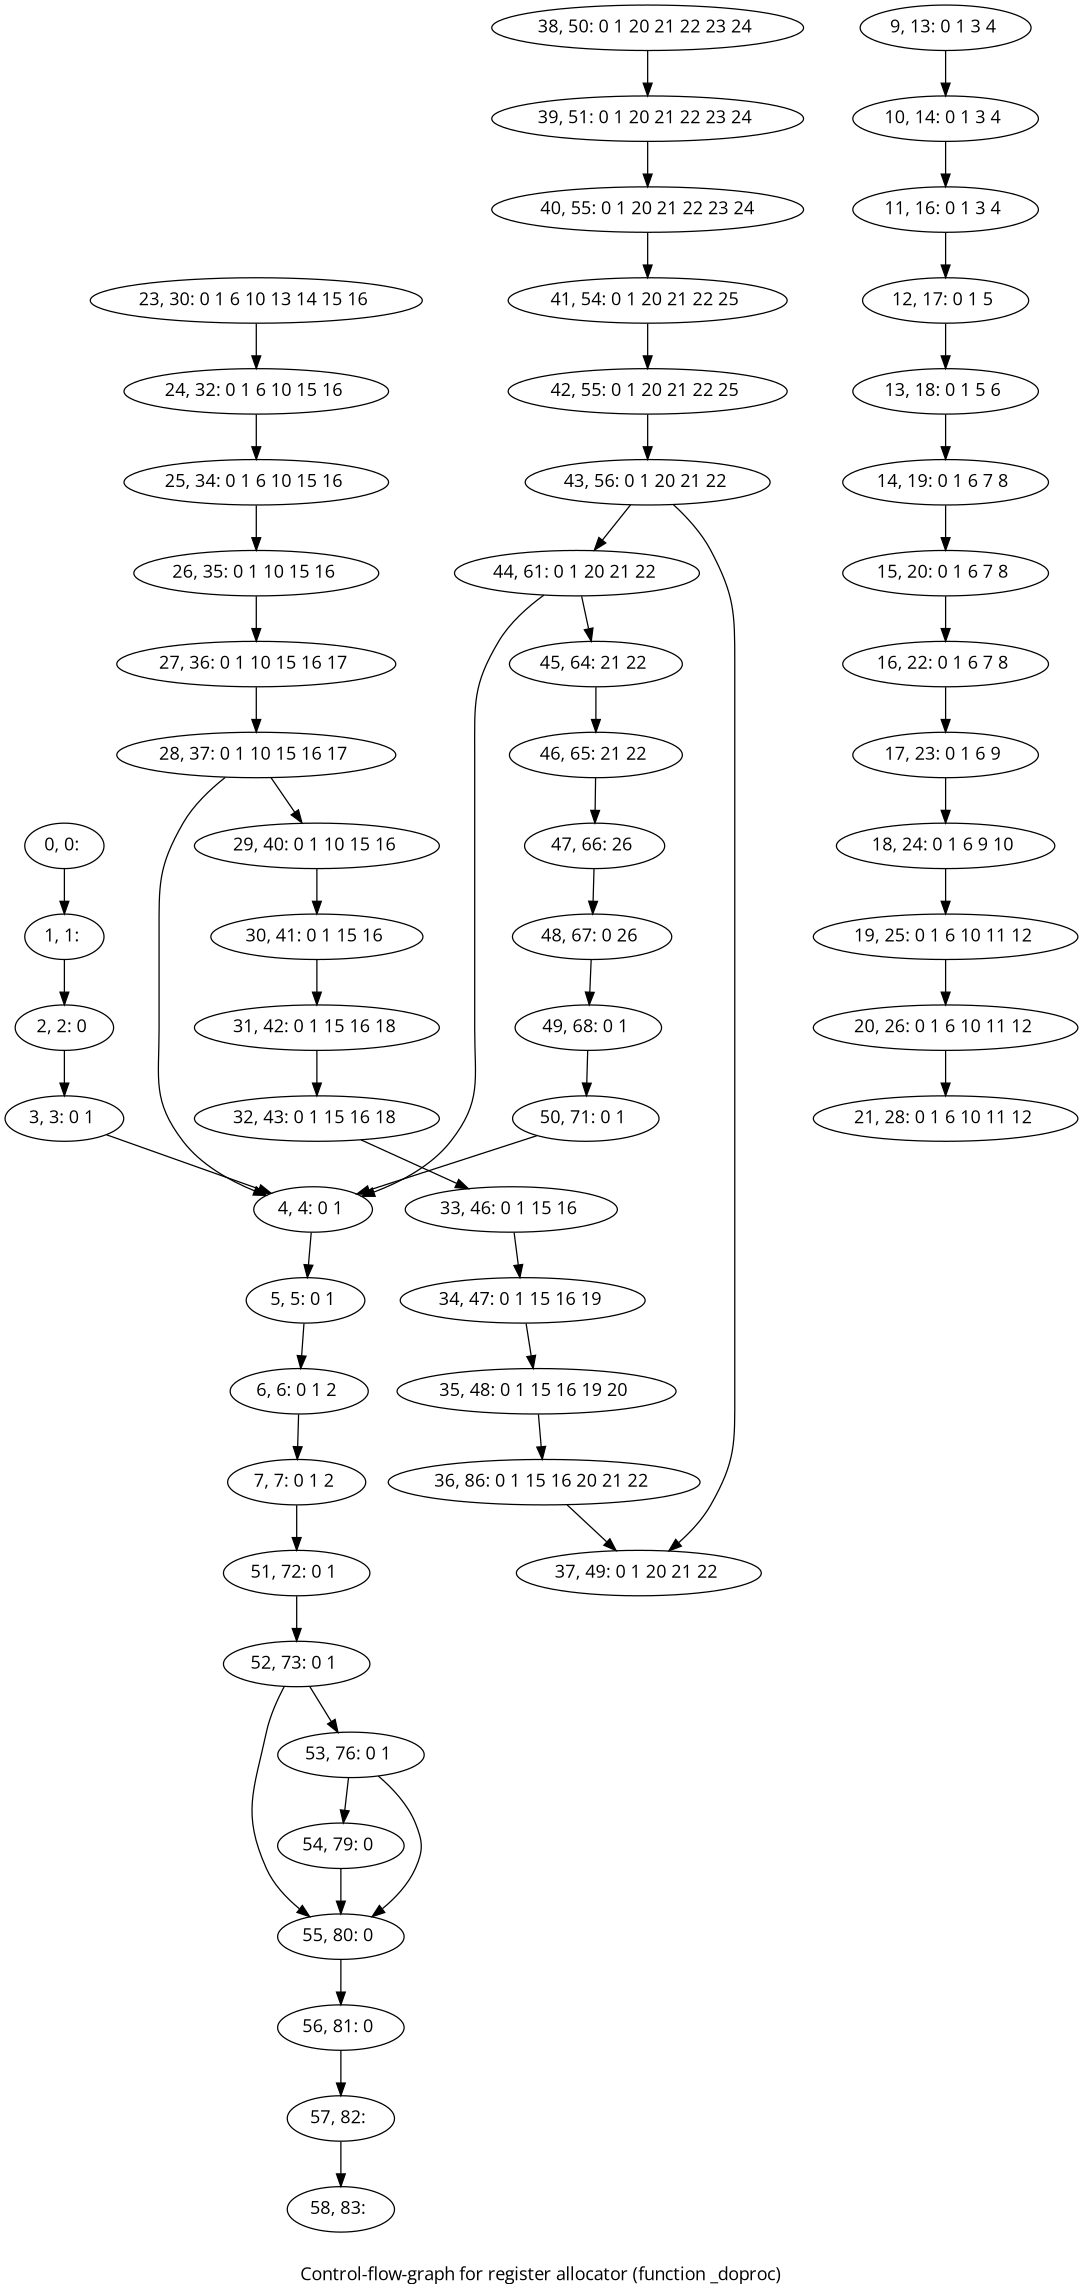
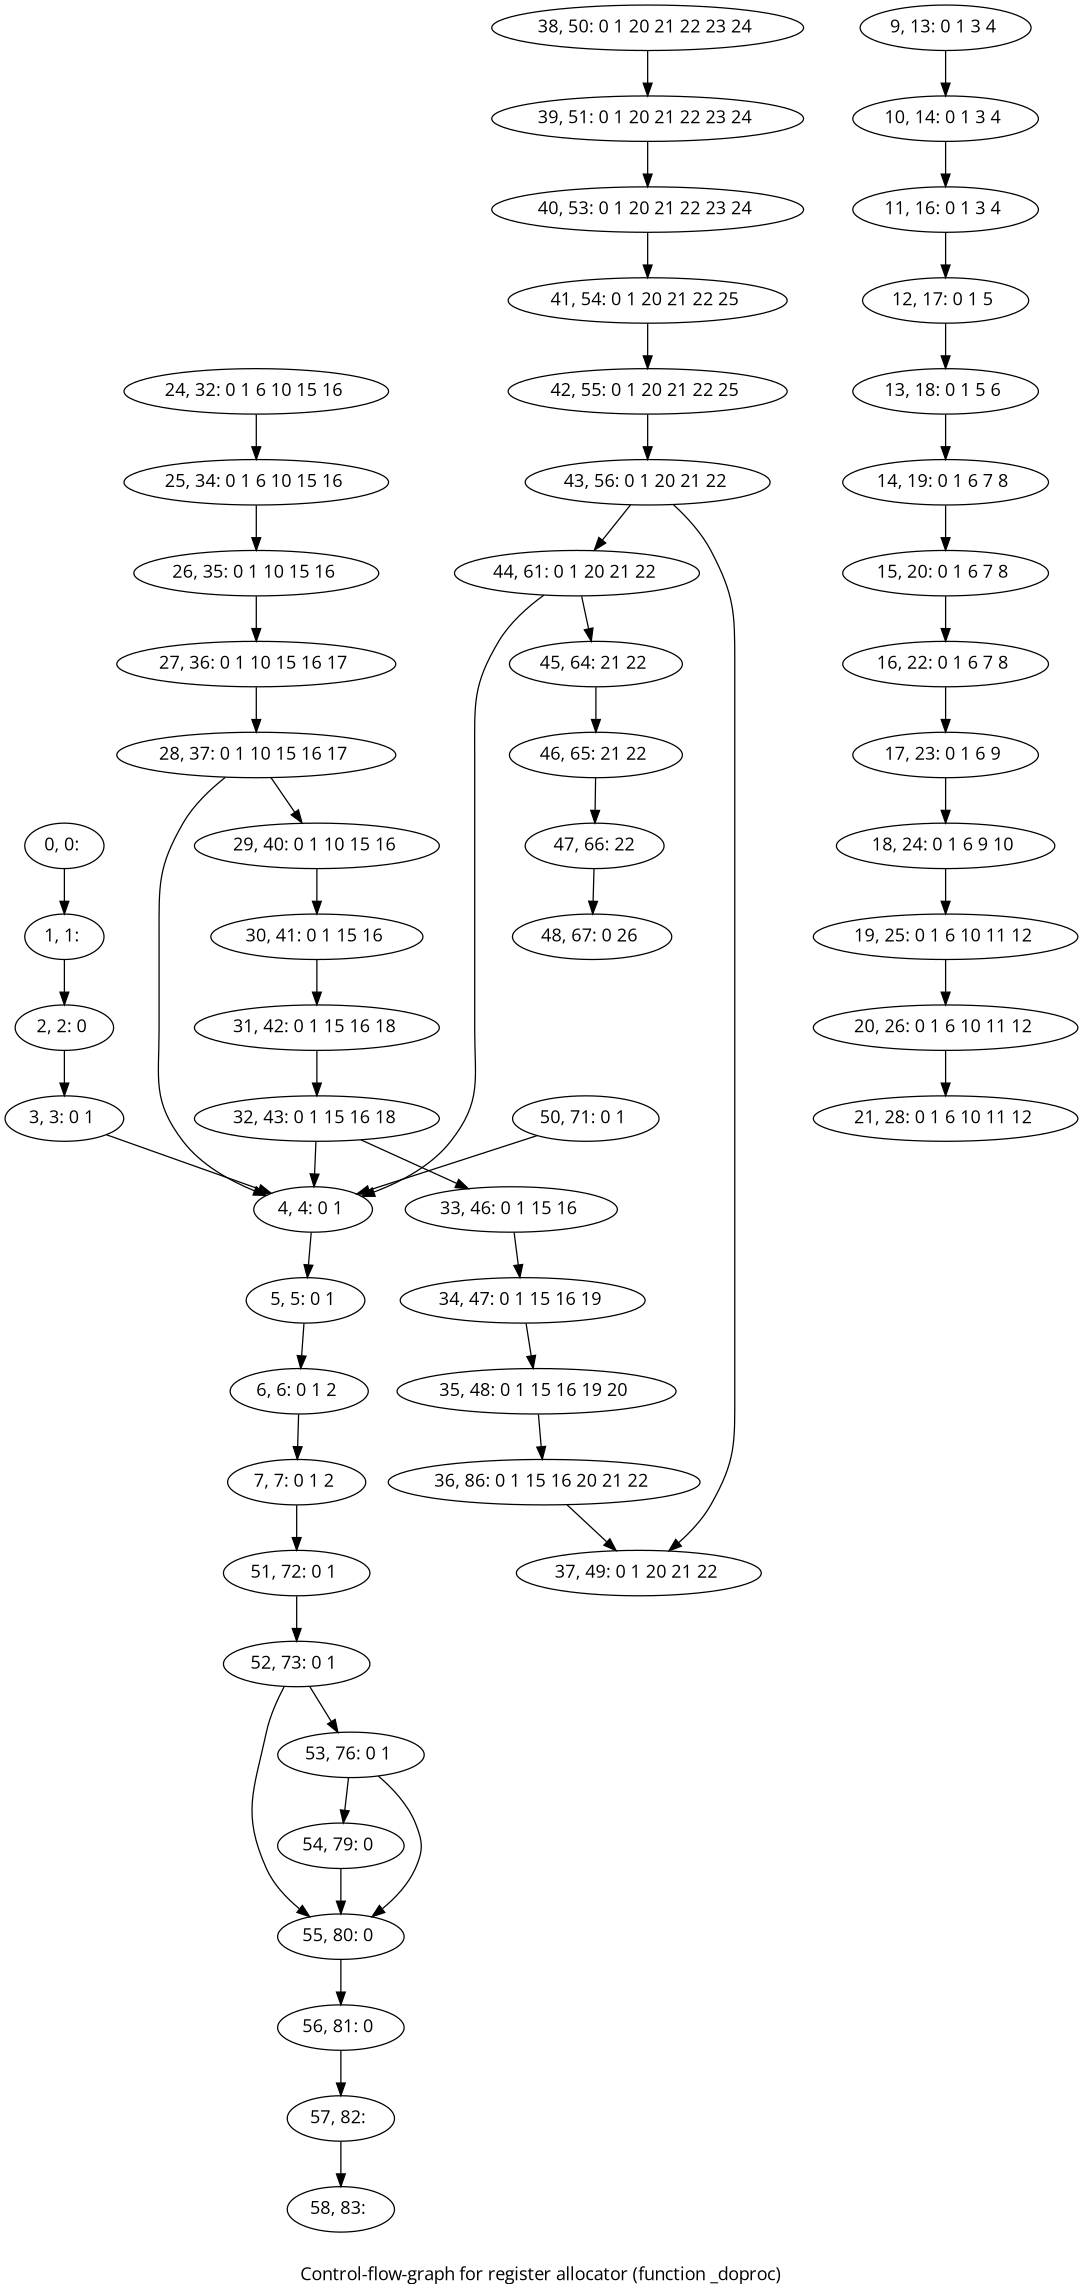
node "40, 55: 0 1 20 21 22 23 24": label "40, 55: 0 1 20 21 22 23 24" -> "40, 53: 0 1 20 21 22 23 24"
node "23, 30: 0 1 6 10 13 14 15 16": removed
node "47, 66: 26": label "47, 66: 26" -> "47, 66: 22"
node "49, 68: 0 1": removed
edge "32, 43: 0 1 15 16 18" -> "4, 4: 0 1": added
